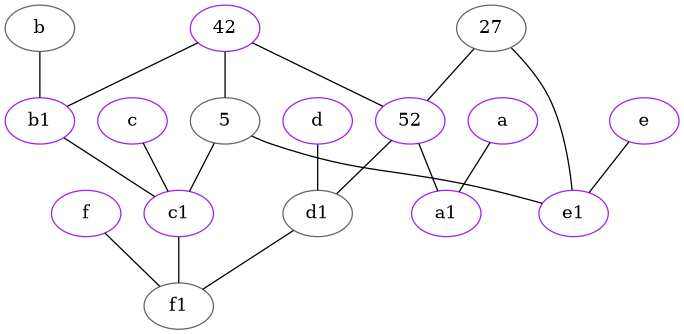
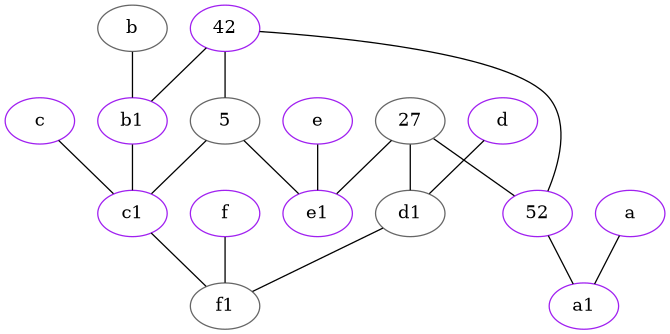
edge "52" -- "d1": now "27" -- "d1"
